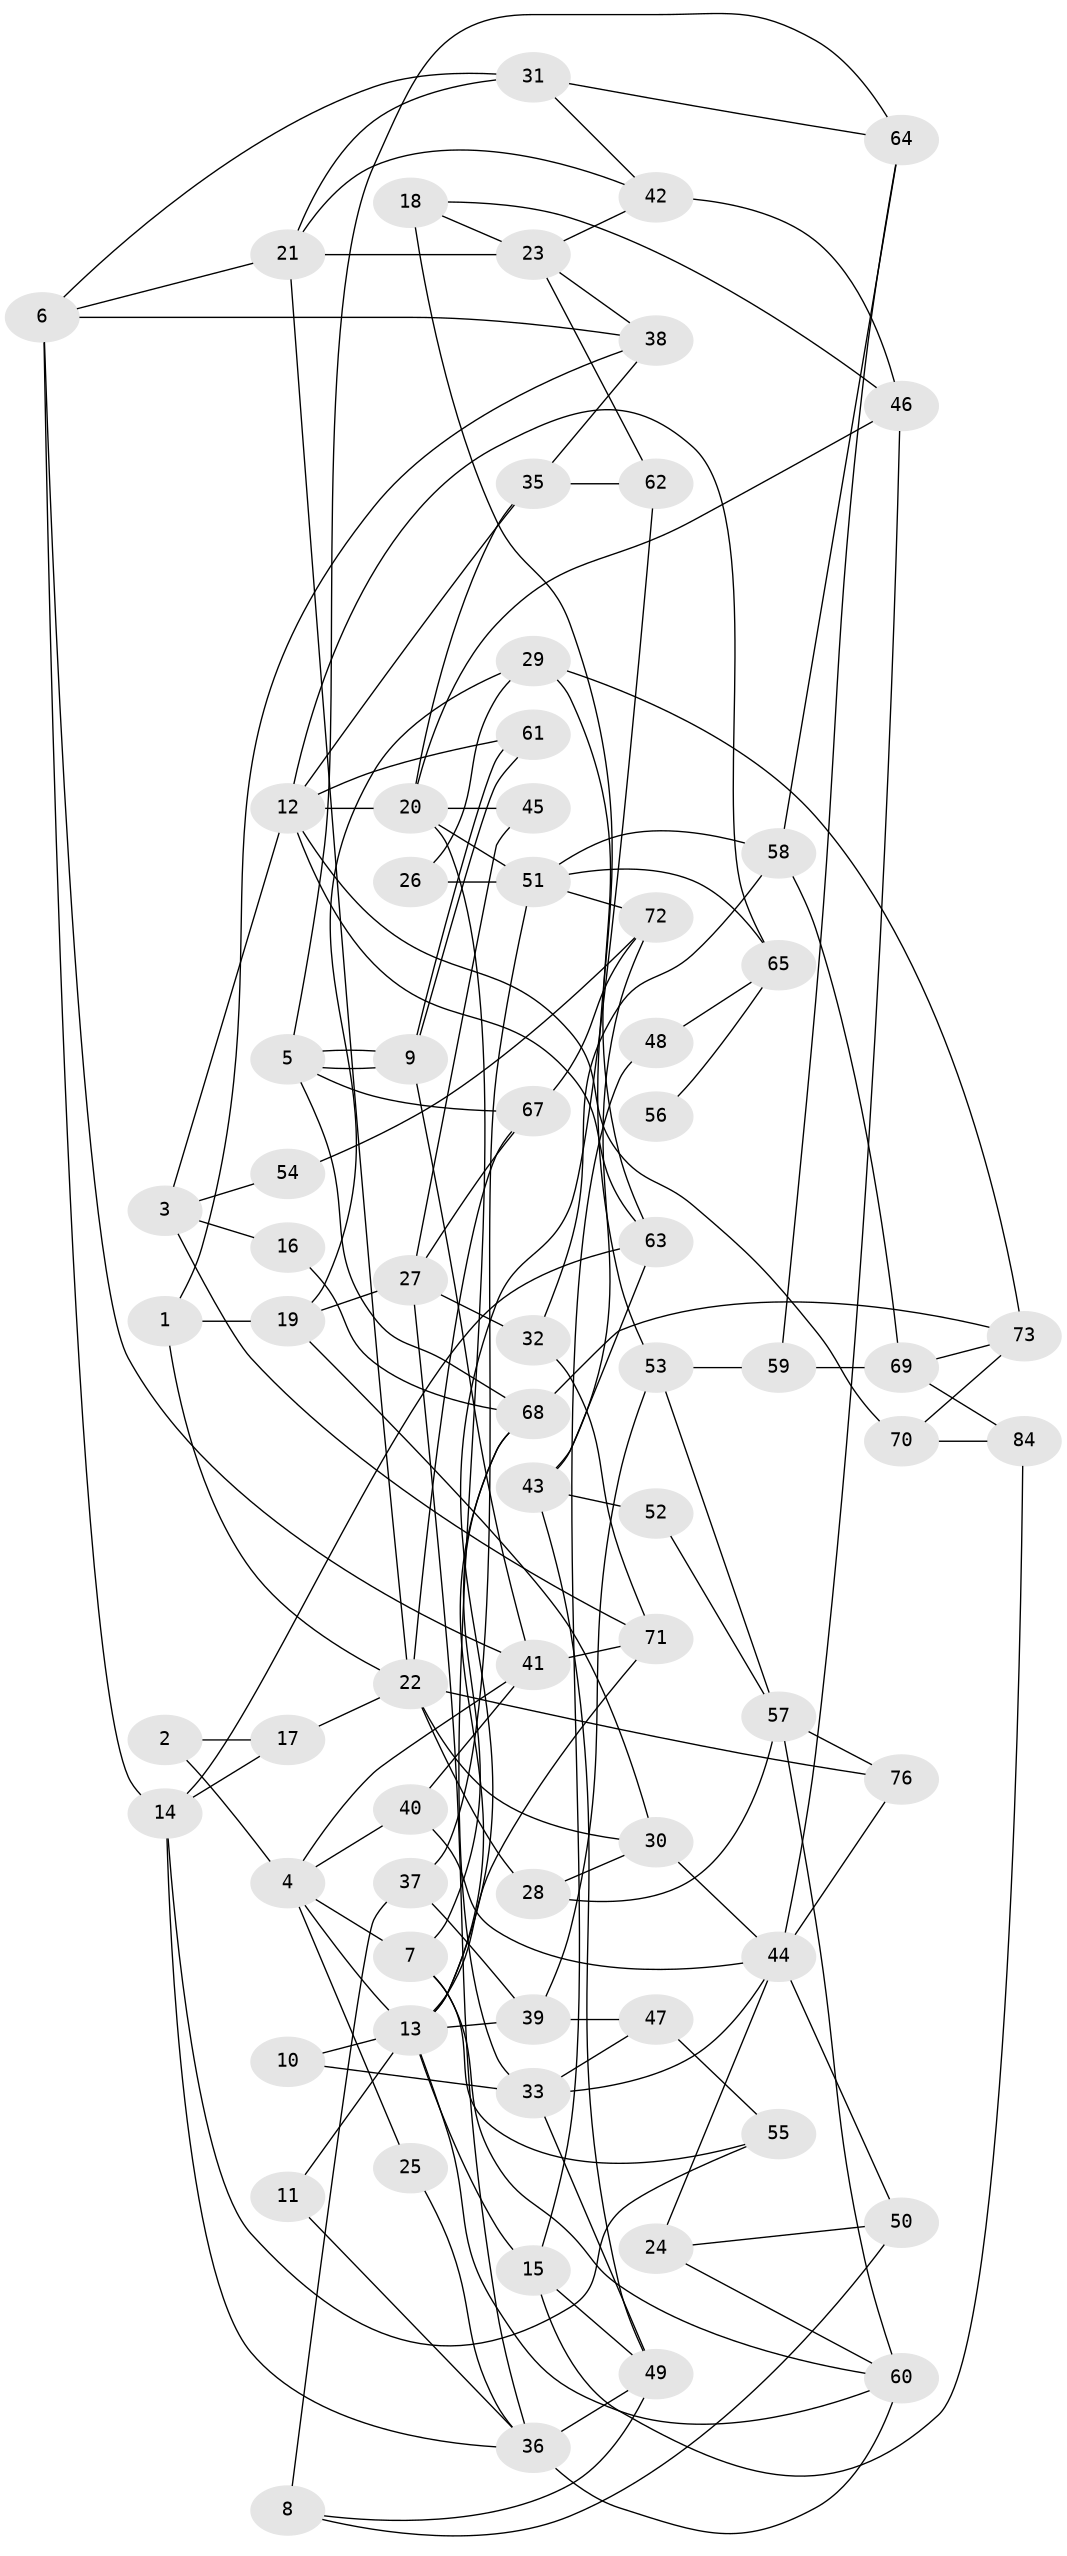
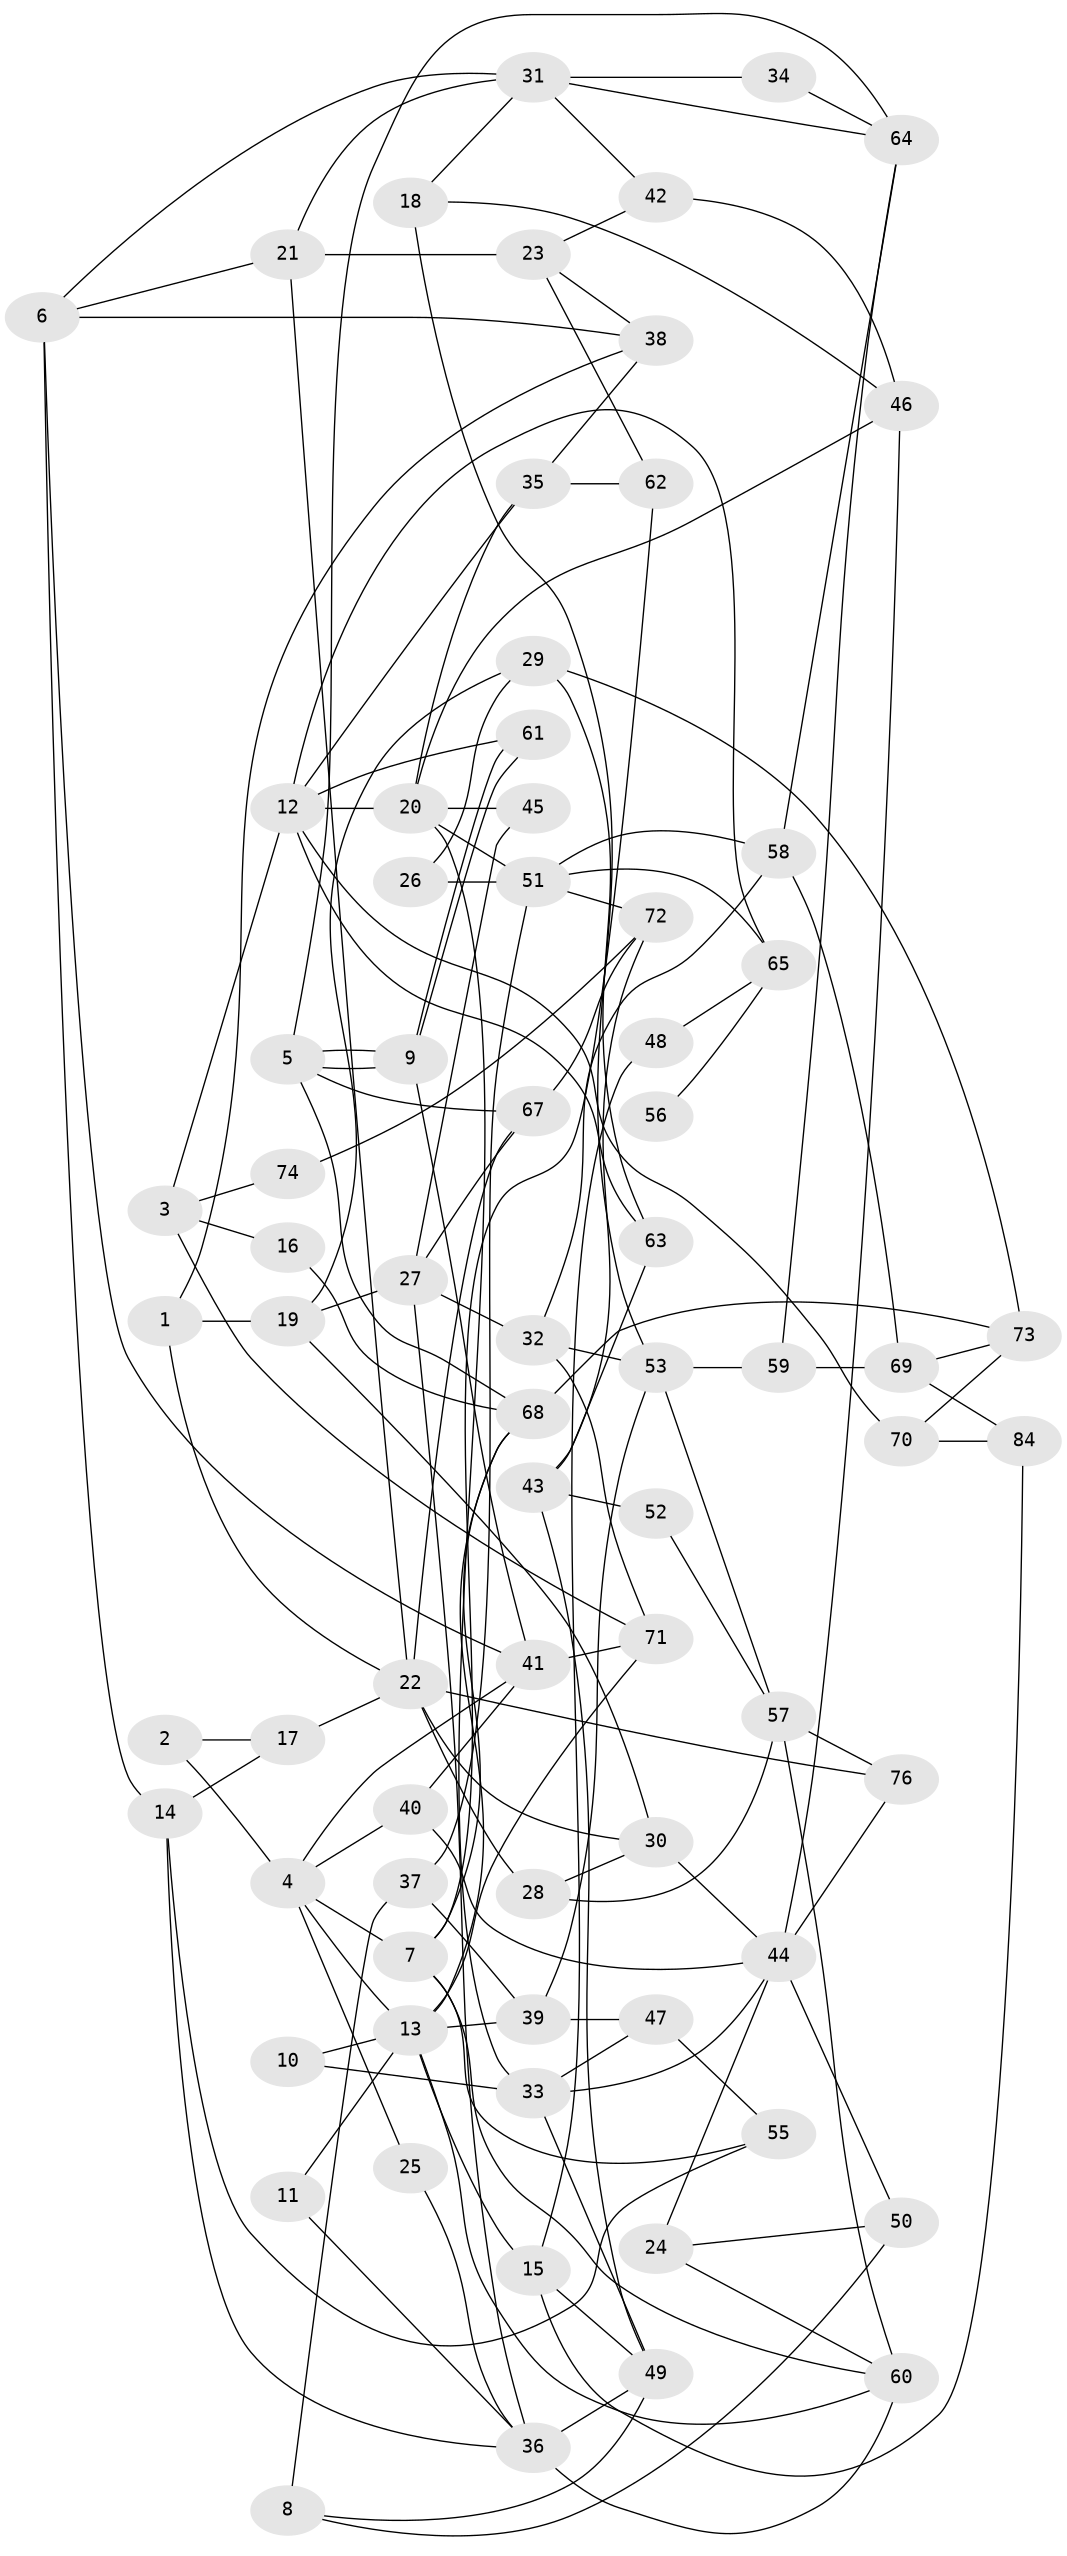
node "34": added
edge "42" -- "21": removed
edge "18" -- "23": now "18" -- "31"
node "54": label "54" -> "74"
edge "62" -- "13": now "62" -- "7"
edge "32" -- "53": added
edge "63" -- "14": removed
